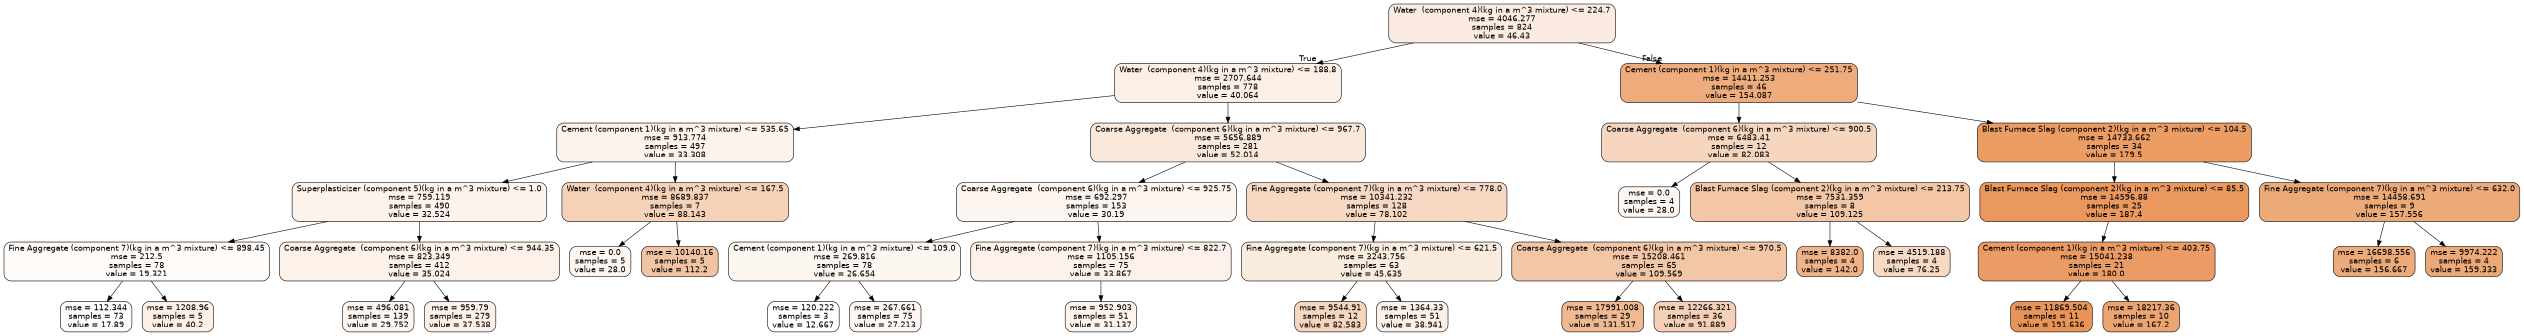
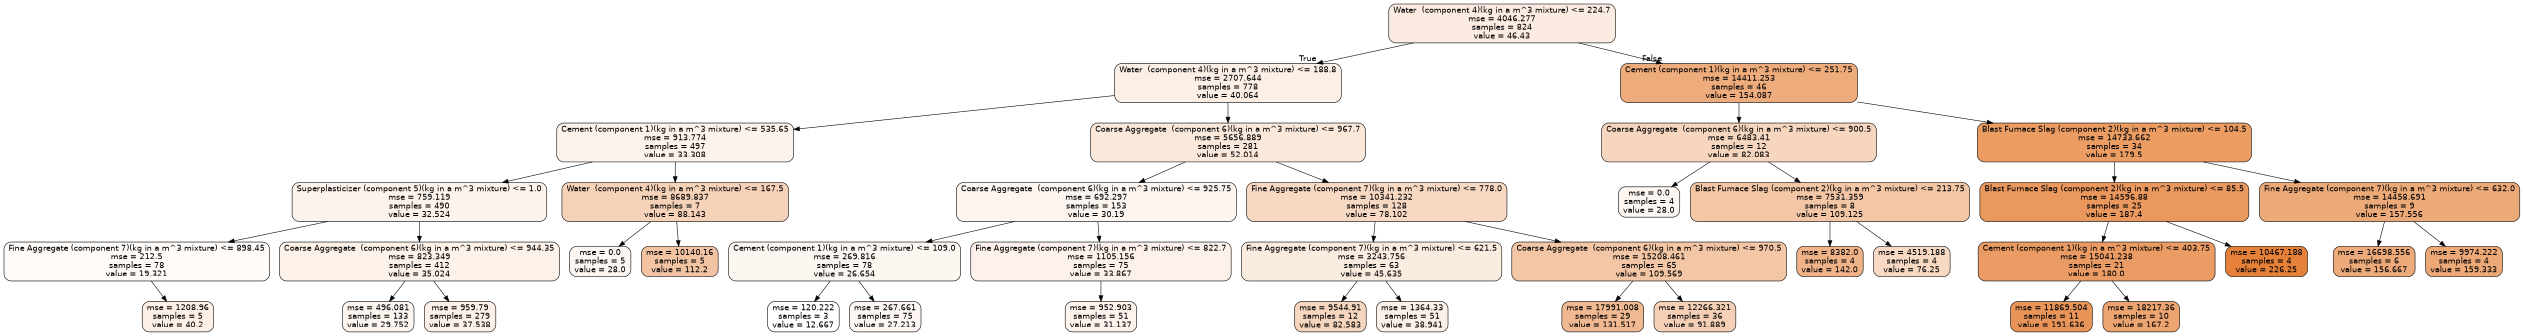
node "mse = 10467.188 samples = 4 value = 226.25": added
node "mse = 112.344 samples = 73 value = 17.89": removed
node "mse = 496.081 samples = 139 value = 29.752": label "mse = 496.081 samples = 139 value = 29.752" -> "mse = 496.081 samples = 133 value = 29.752"
